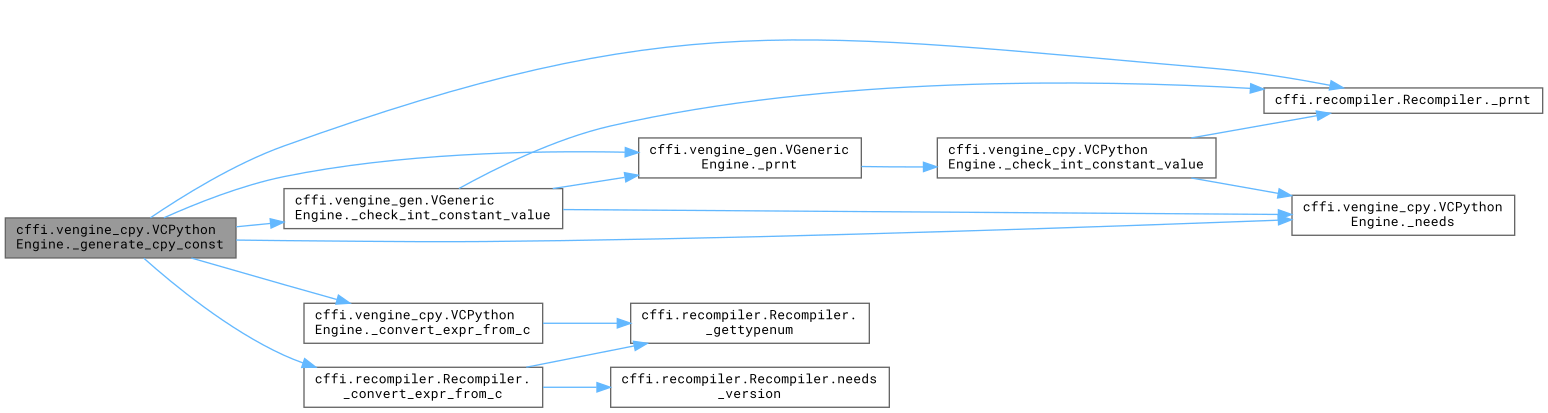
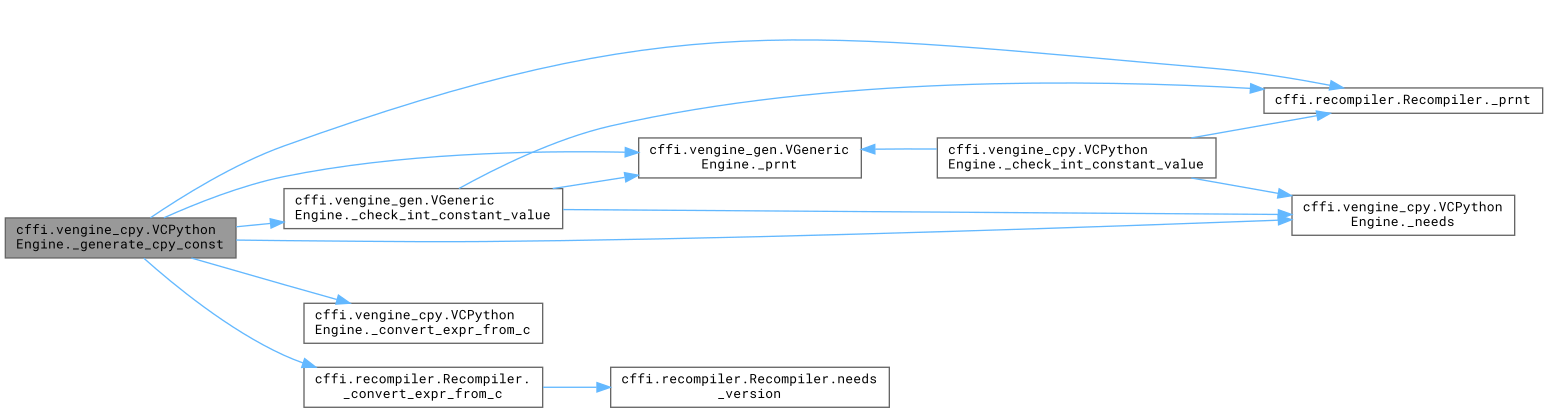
edge "cffi.vengine_gen.VGeneric Engine._prnt" -> "cffi.vengine_cpy.VCPython Engine._check_int_constant_value": reversed
node "cffi.recompiler.Recompiler. _gettypenum": removed
